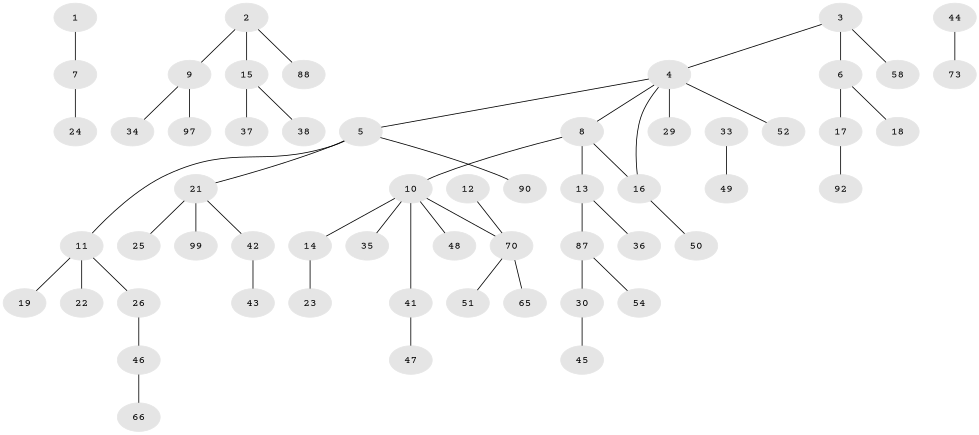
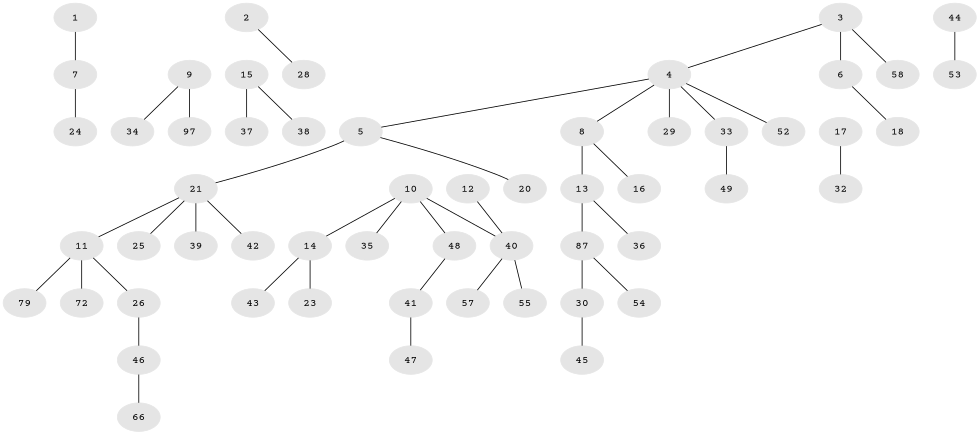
edge "2" -- "9": removed
edge "2" -- "15": removed
node "88": label "88" -> "28"
node "73": label "73" -> "53"
edge "6" -- "17": removed
edge "4" -- "16": now "4" -- "33"
edge "8" -- "10": removed
edge "5" -- "11": now "21" -- "11"
node "90": label "90" -> "20"
node "92": label "92" -> "32"
node "99": label "99" -> "39"
edge "10" -- "41": now "48" -- "41"
node "70": label "70" -> "40"
node "50": removed
edge "42" -- "43": now "14" -- "43"
node "19": label "19" -> "79"
node "22": label "22" -> "72"
node "51": label "51" -> "57"
node "65": label "65" -> "55"
